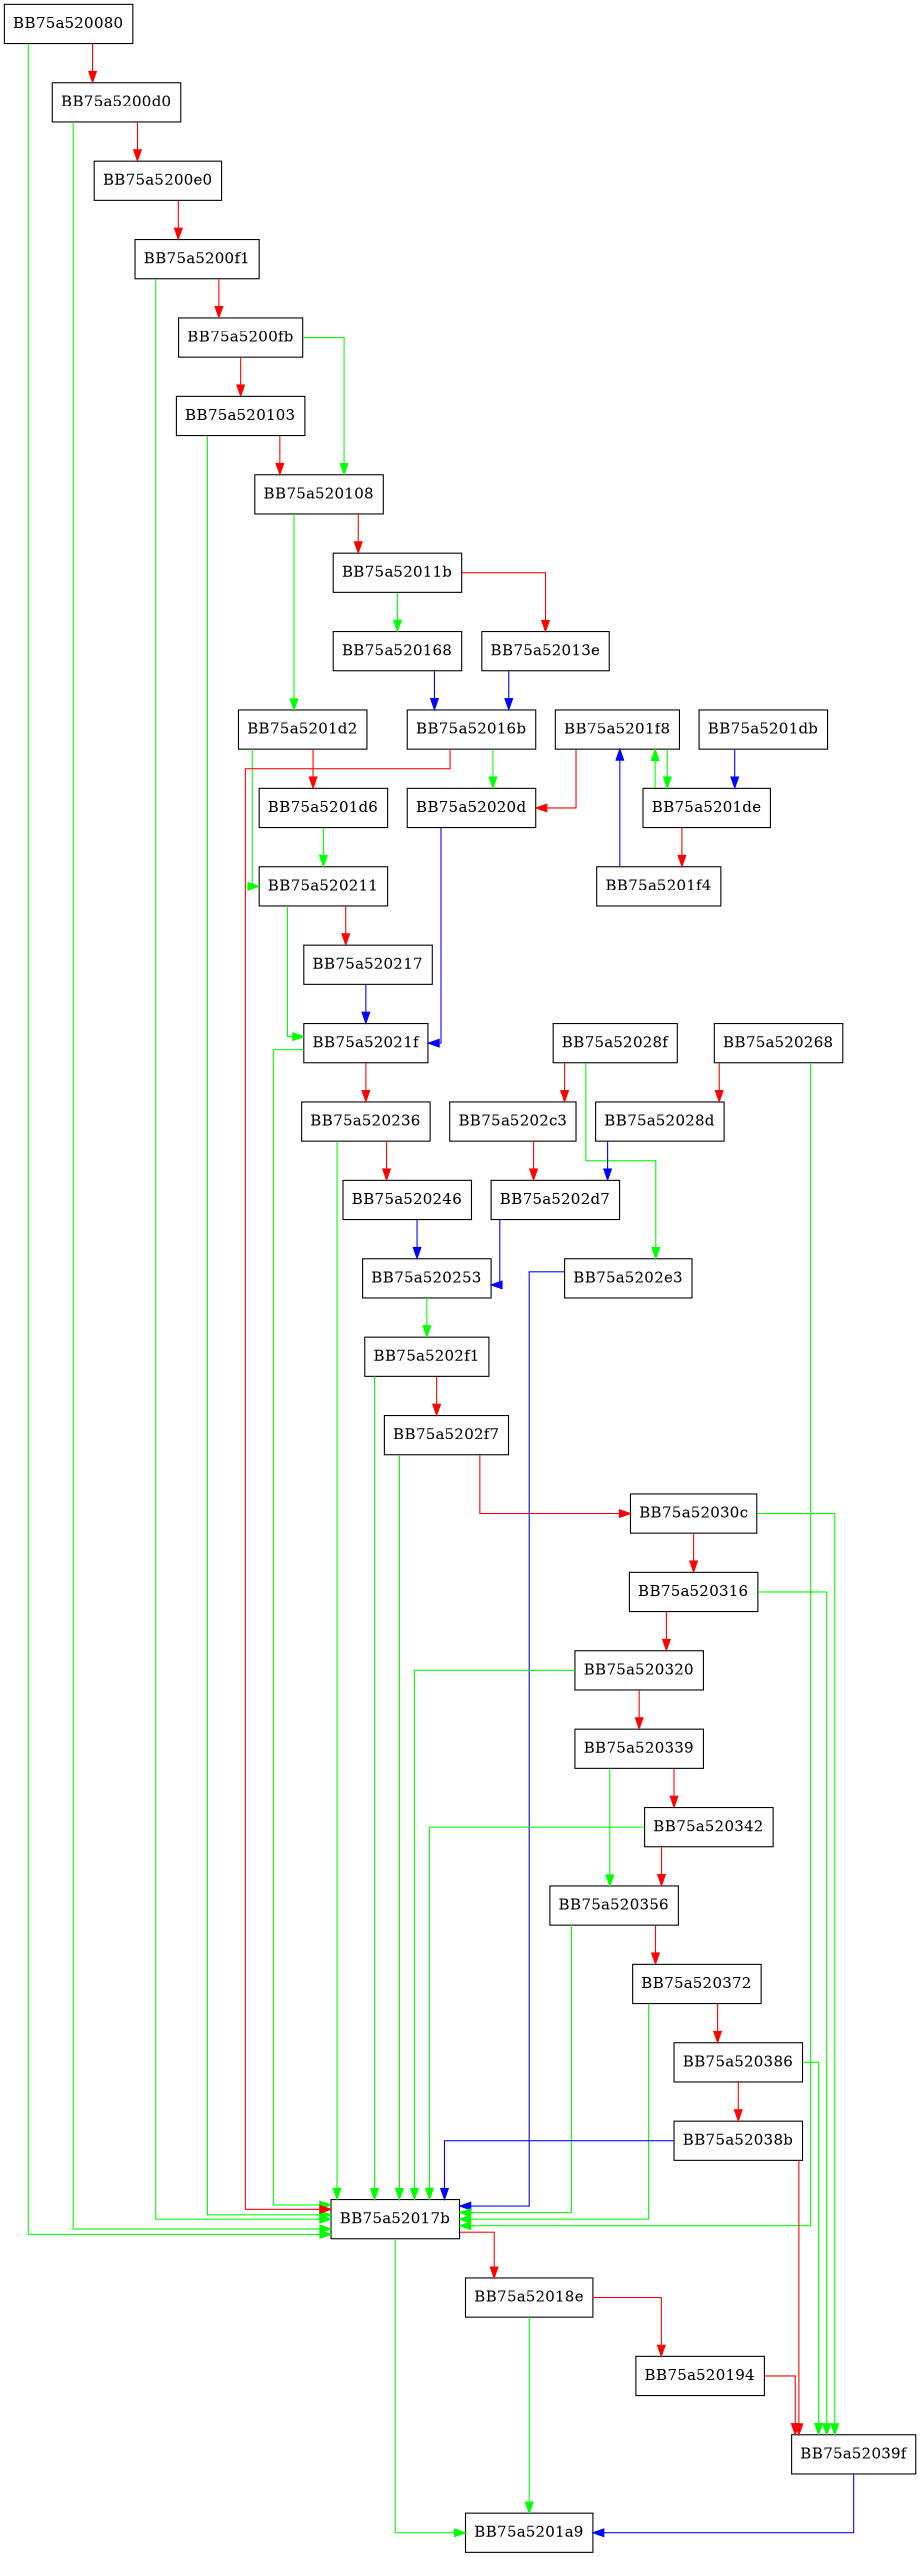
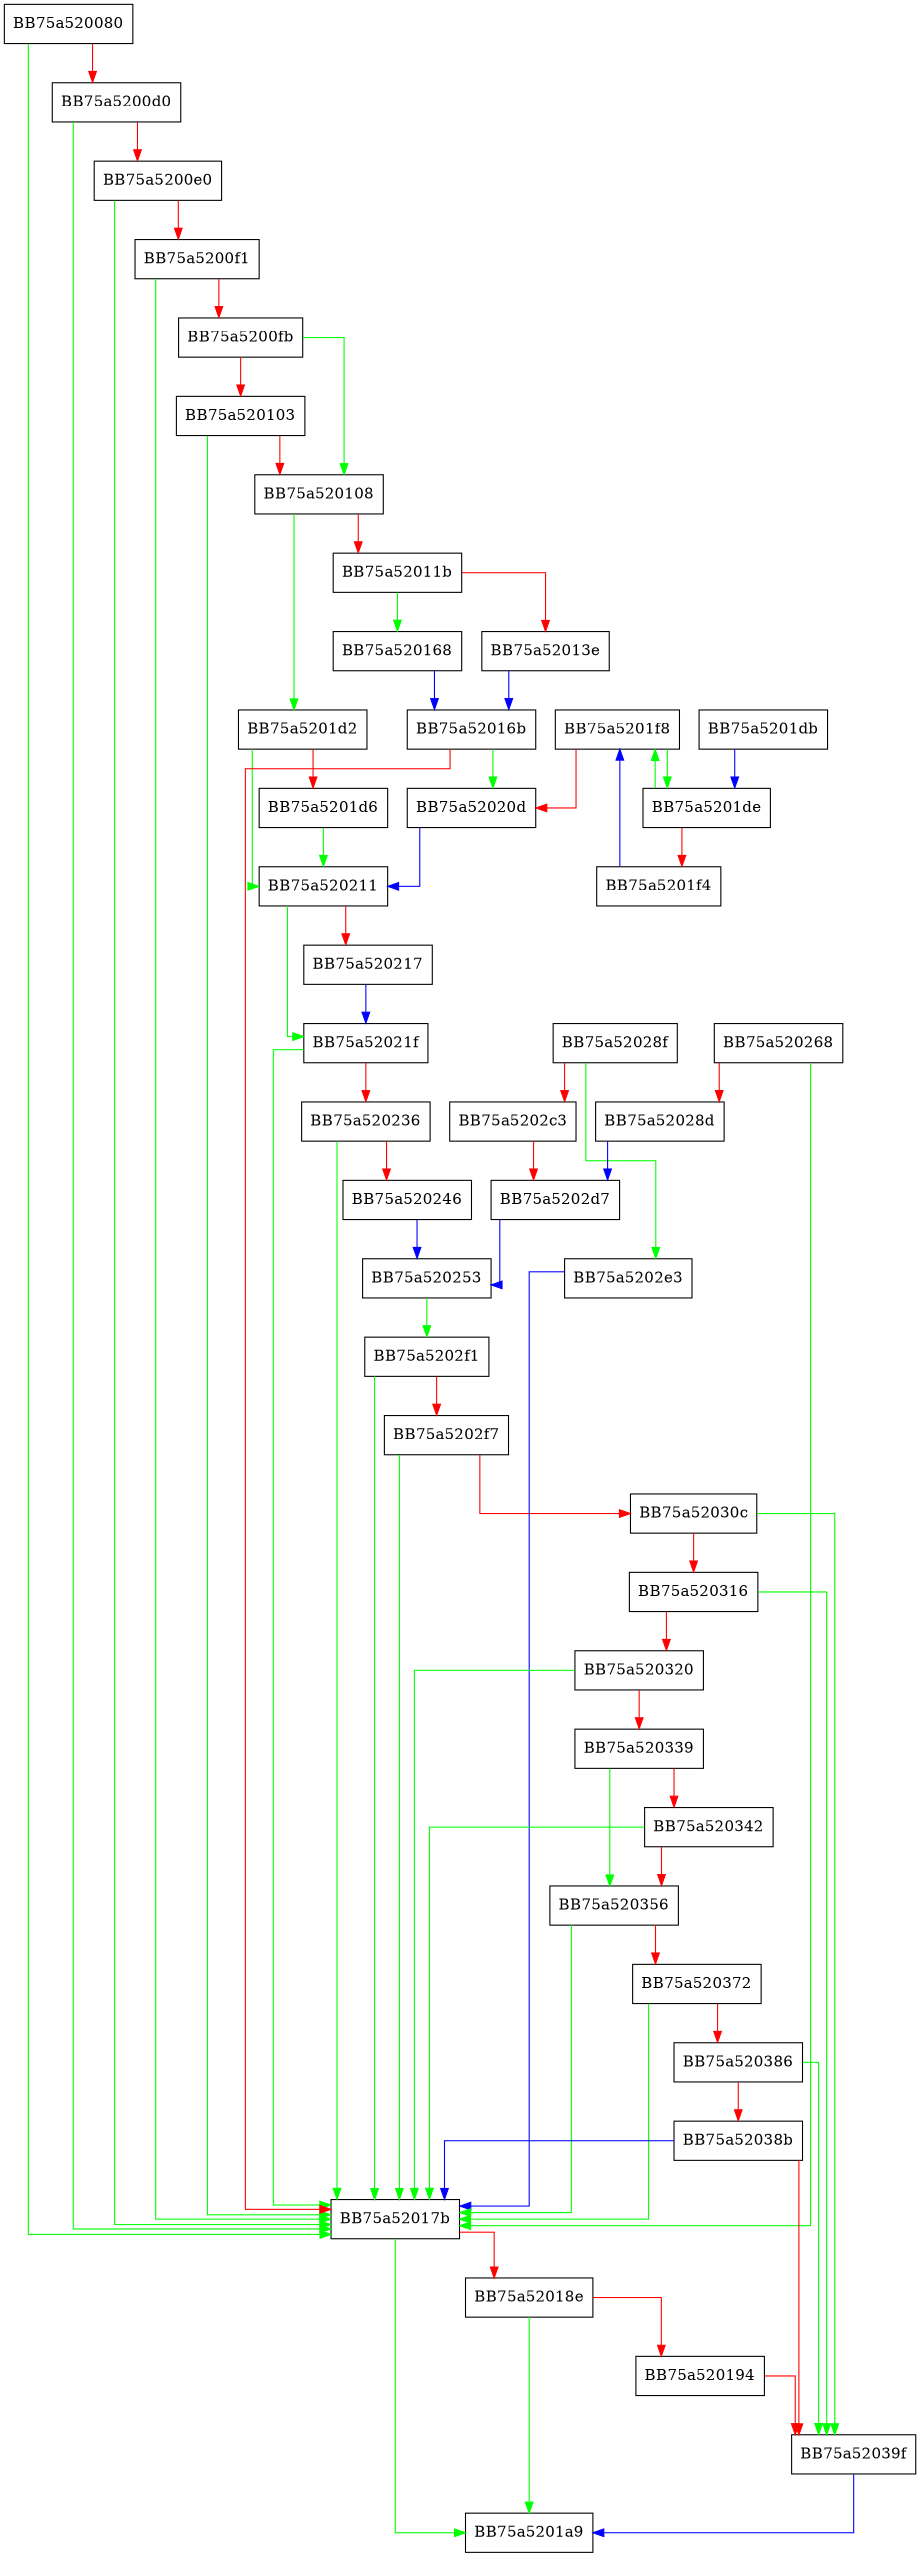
edge "BB75a52020d" -> "BB75a52021f": now "BB75a52020d" -> "BB75a520211"
edge "BB75a5200e0" -> "BB75a52017b": added
